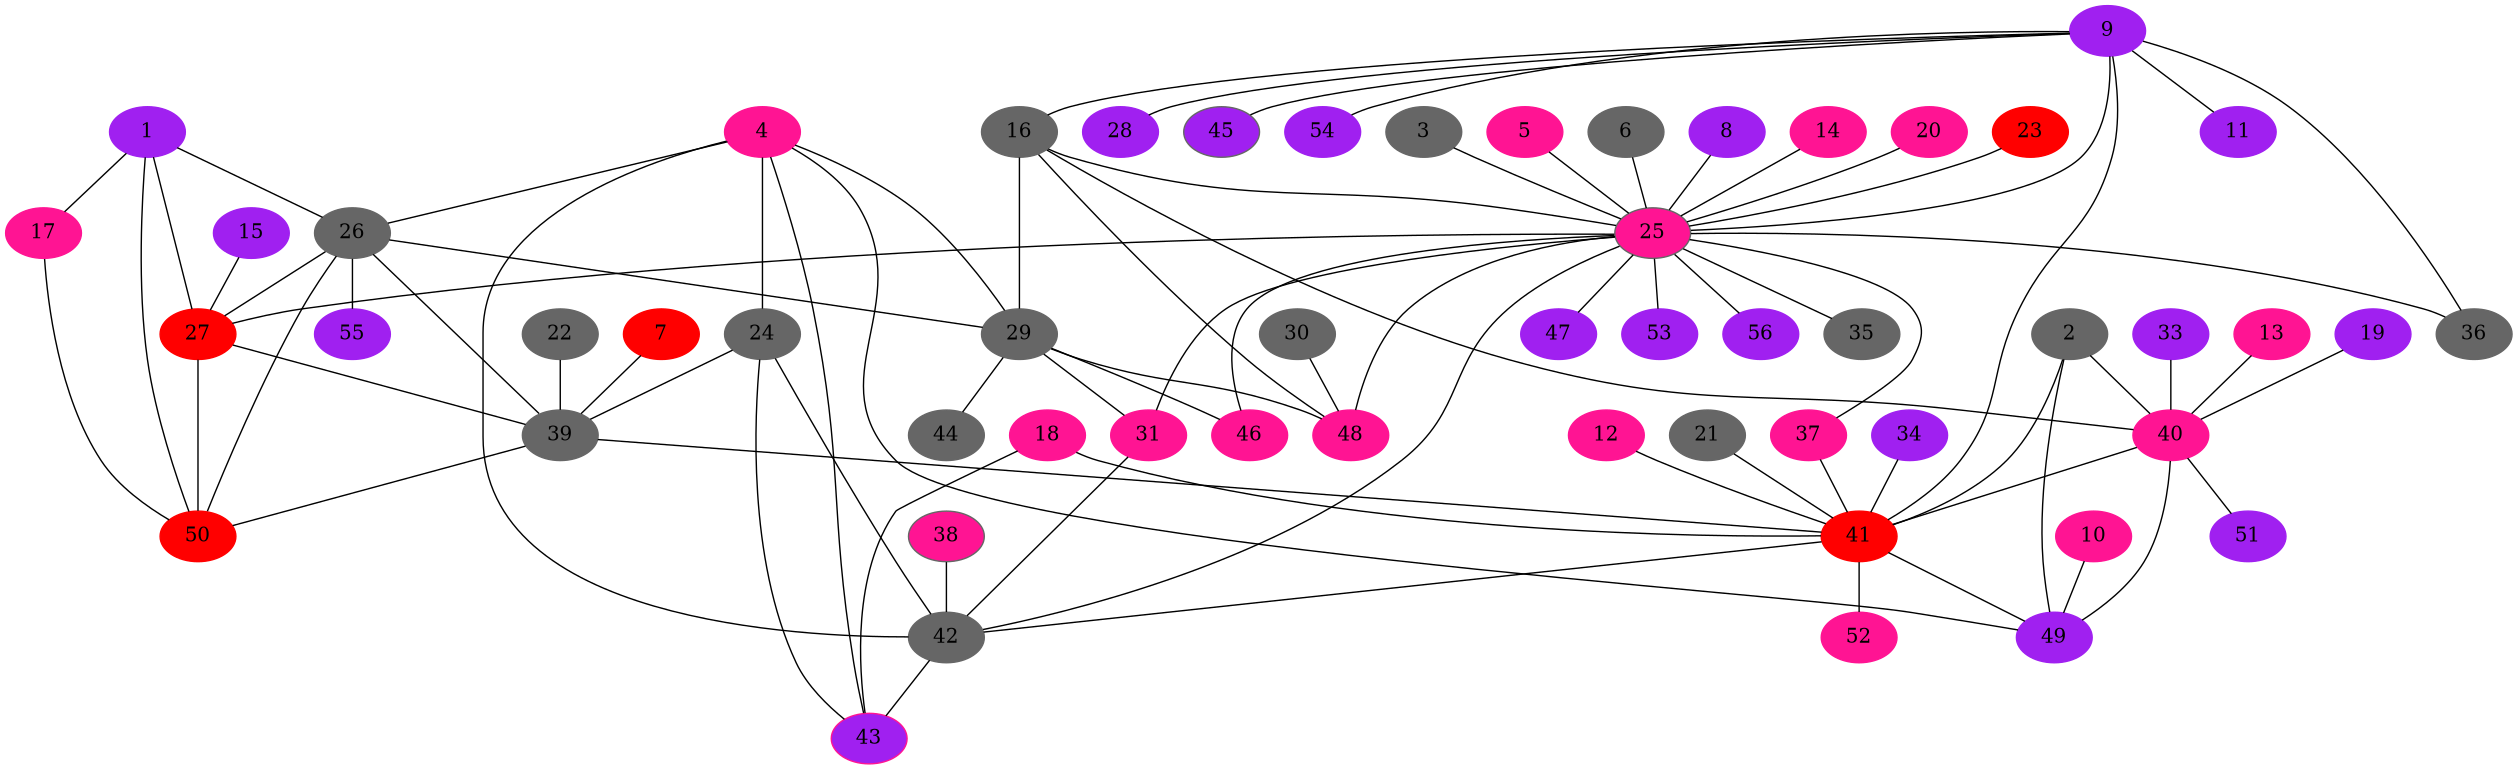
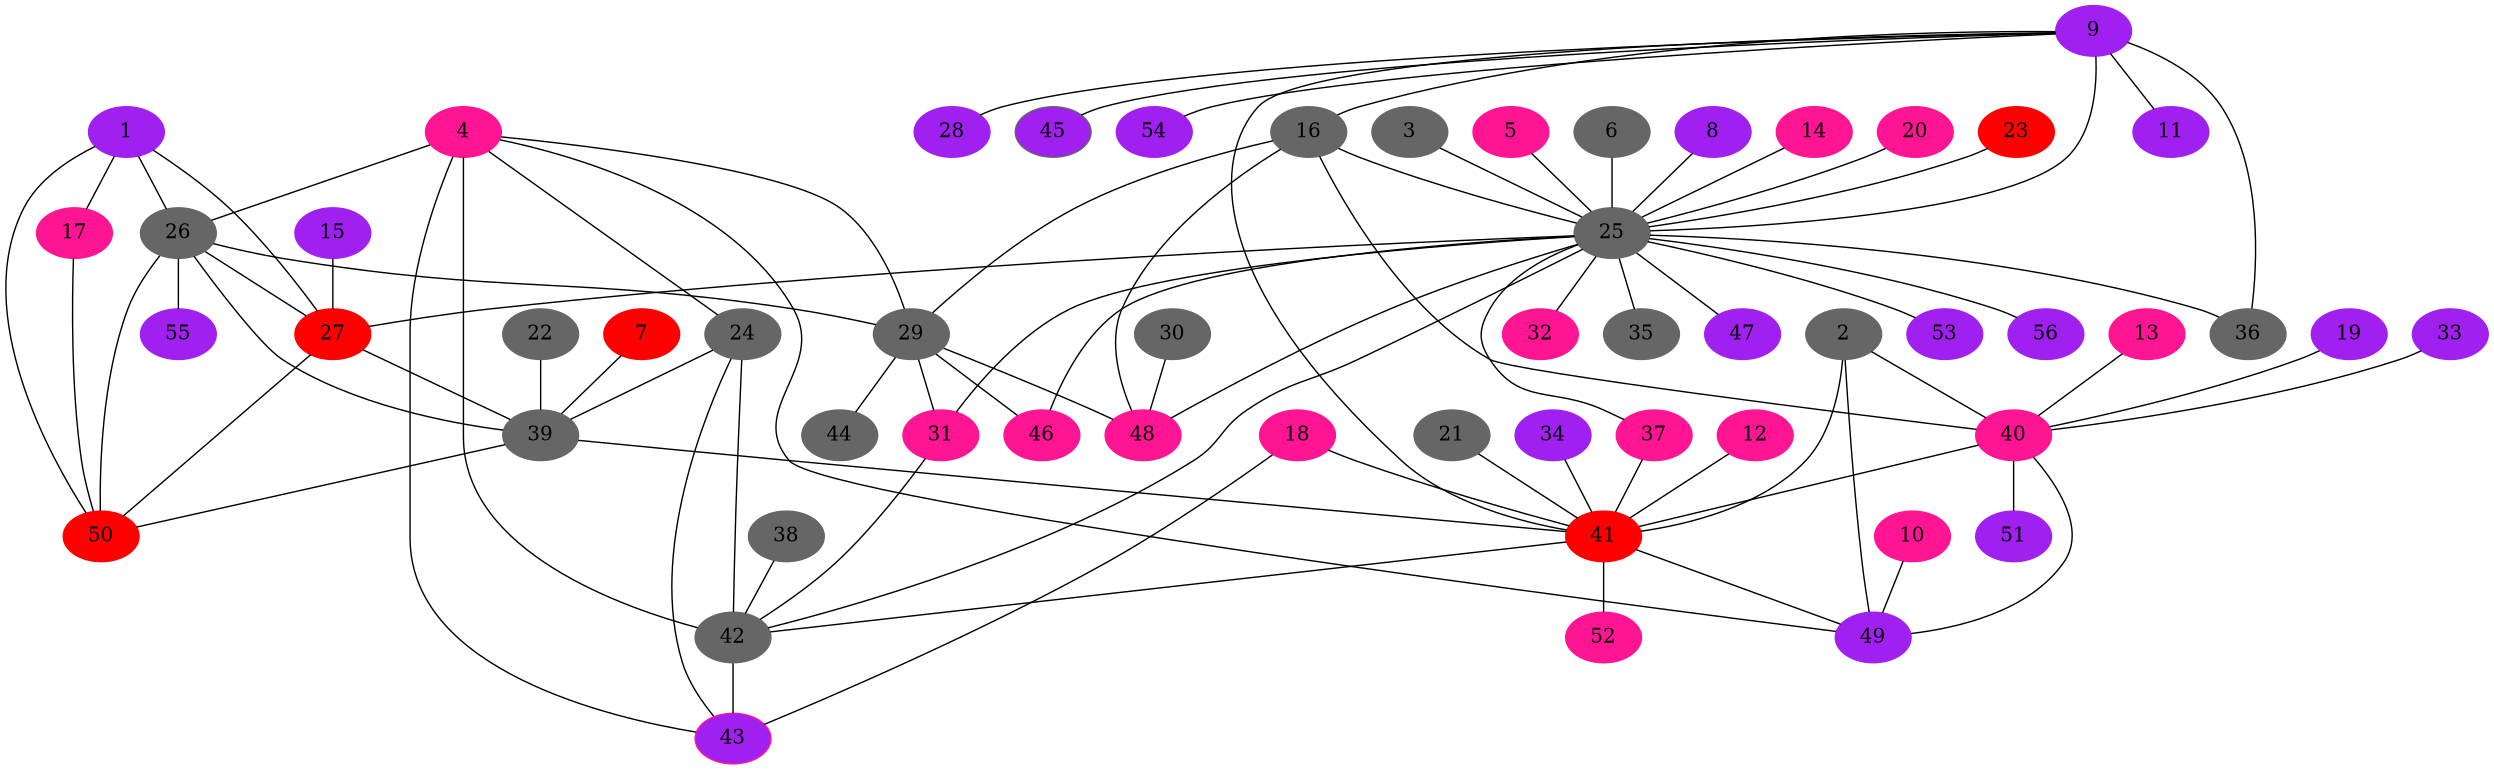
node "25": fillcolor deeppink -> gray40
node "32": added
node "38": fillcolor deeppink -> gray40
